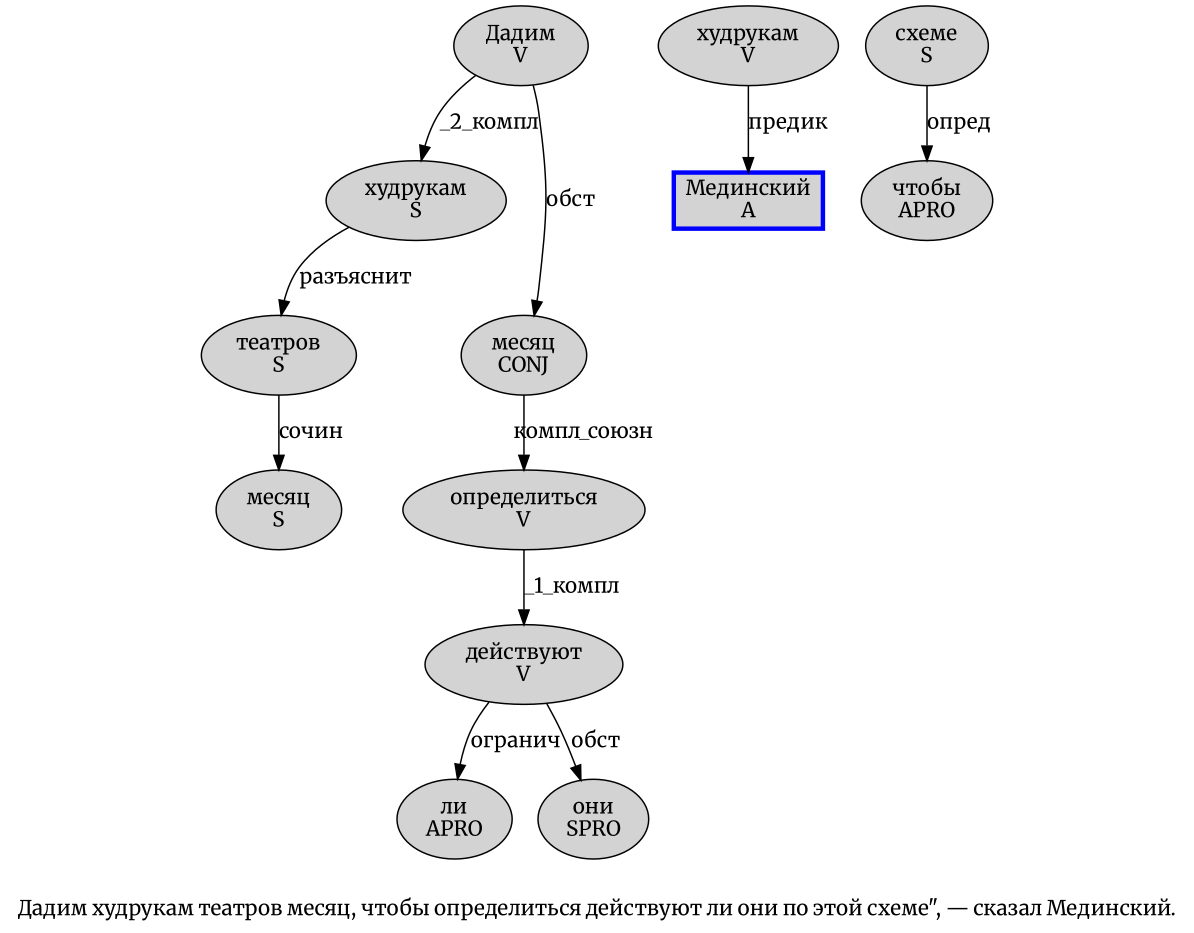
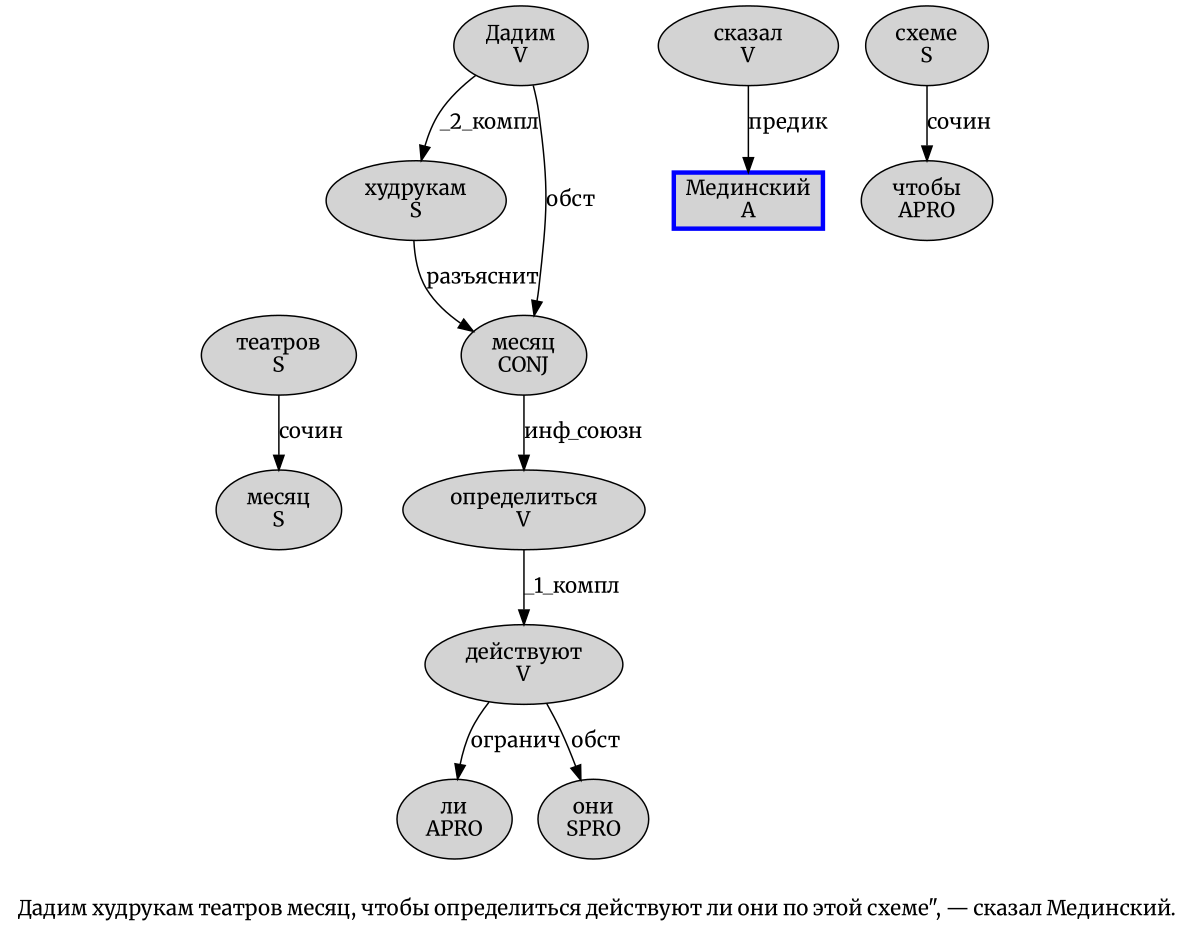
node "худрукам V": label "худрукам V" -> "сказал V"
edge "схеме S" -> "чтобы APRO": label "опред" -> "сочин"
edge "худрукам S" -> "театров S": now "худрукам S" -> "месяц CONJ"
edge "месяц CONJ" -> "определиться V": label "компл_союзн" -> "инф_союзн"
